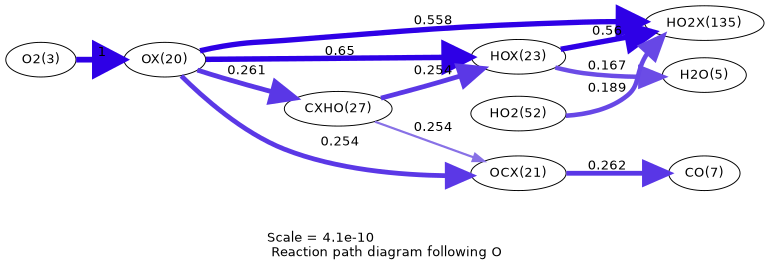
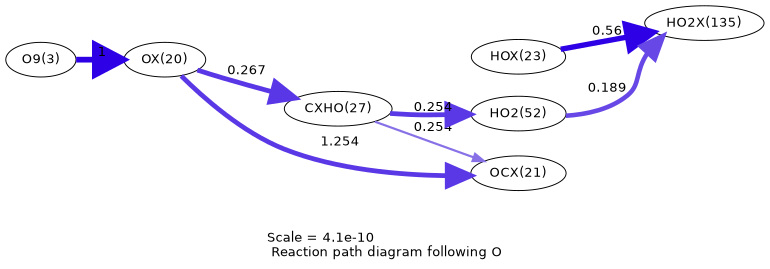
edge "OX(20)" -> "HO2X(135)": removed, label "0.558"
edge "OX(20)" -> "HOX(23)": removed, label "0.65"
node "O2(3)": label "O2(3)" -> "O9(3)"
edge "OX(20)" -> "CXHO(27)": label " 0.261" -> " 0.267"
node "H2O(5)": removed
edge "CXHO(27)" -> "HOX(23)": now "CXHO(27)" -> "HO2(52)"
edge "OX(20)" -> "OCX(21)": label " 0.254" -> " 1.254"
node "CO(7)": removed
